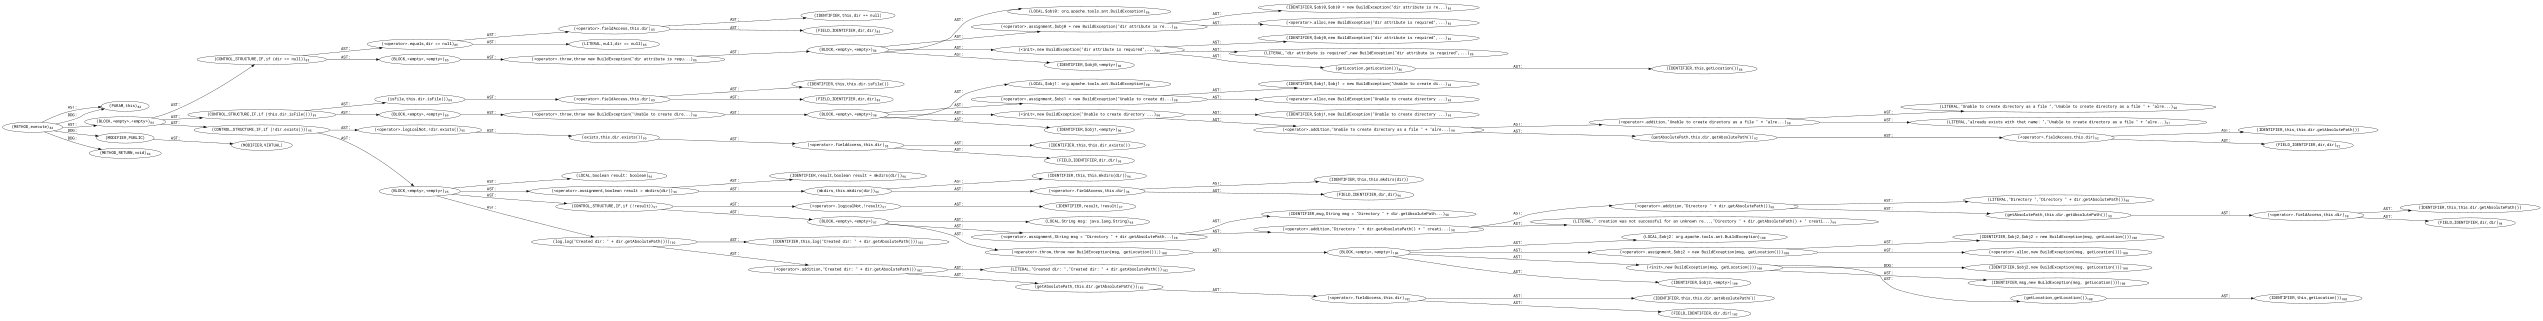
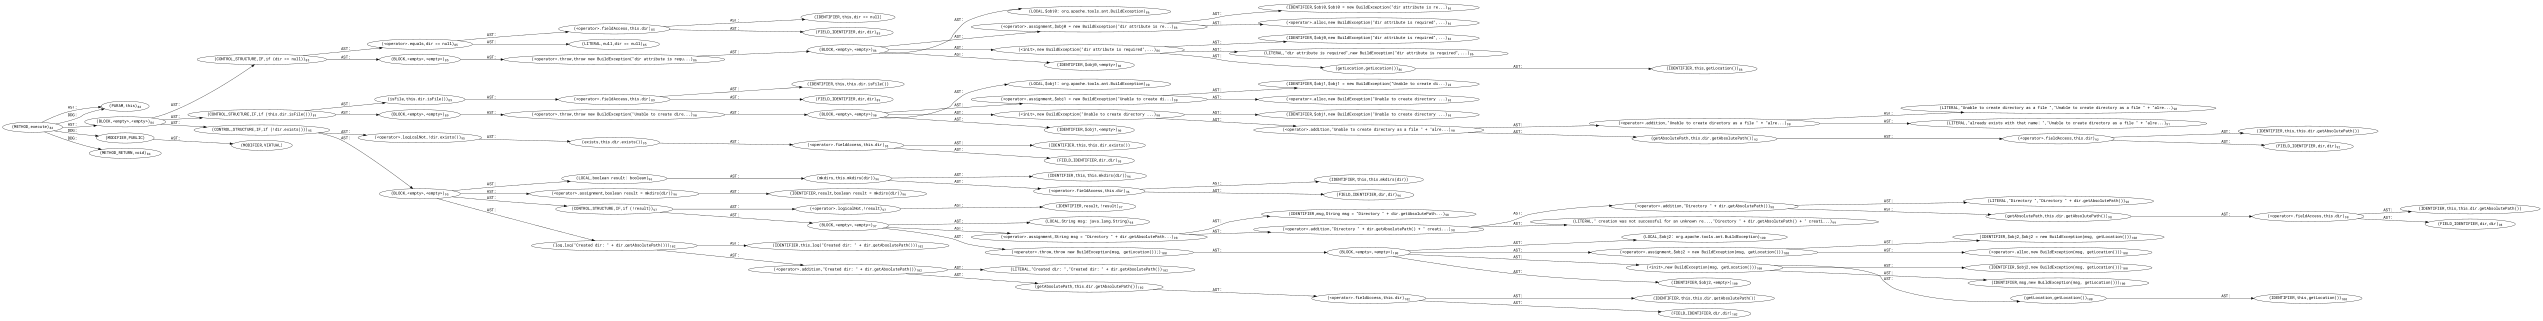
edge "(<operator>.assignment,boolean result = mkdirs(dir))" -> "(mkdirs,this.mkdirs(dir))": now "(LOCAL,boolean result: boolean)" -> "(mkdirs,this.mkdirs(dir))"
edge "(<init>,new BuildException(msg, getLocation()))" -> "(IDENTIFIER,$obj2,new BuildException(msg, getLocation()))": label "DDG: " -> "AST: "
